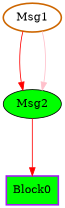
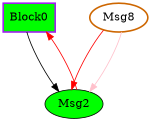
node "Msg1": label "Msg1" -> "Msg8"
edge "Block0" -> "Msg2": added
